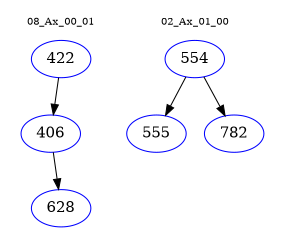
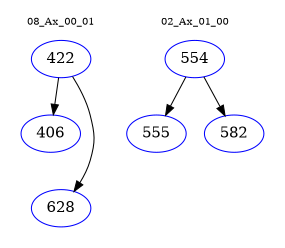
node "782": label "782" -> "582"
edge "406" -> "628": now "422" -> "628"
